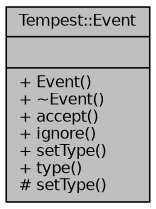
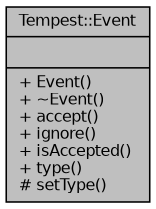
node "Tempest::Event": text "+ setType()" -> "+ isAccepted()"
